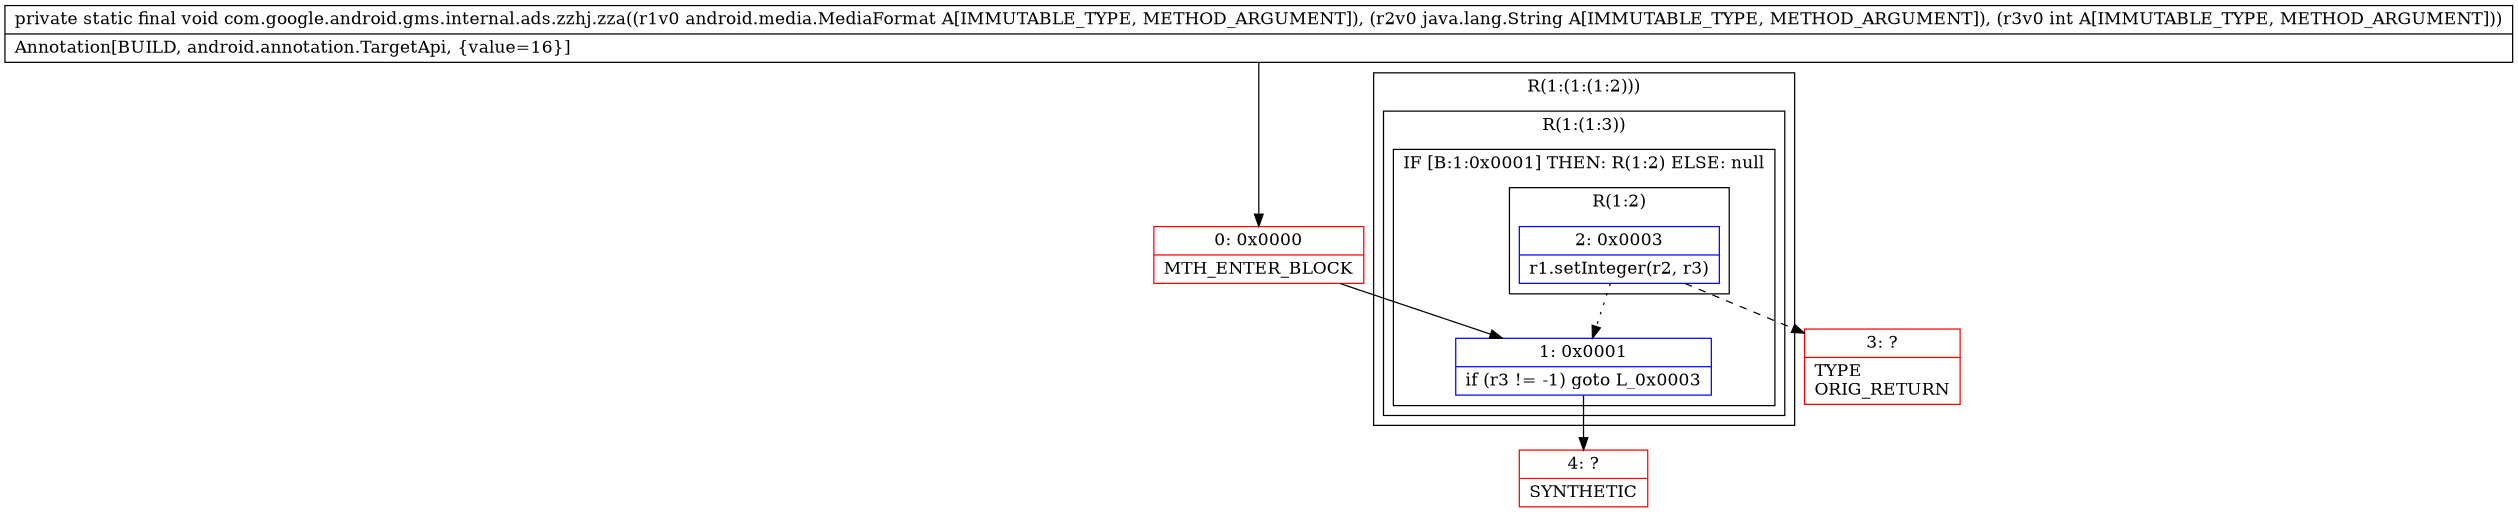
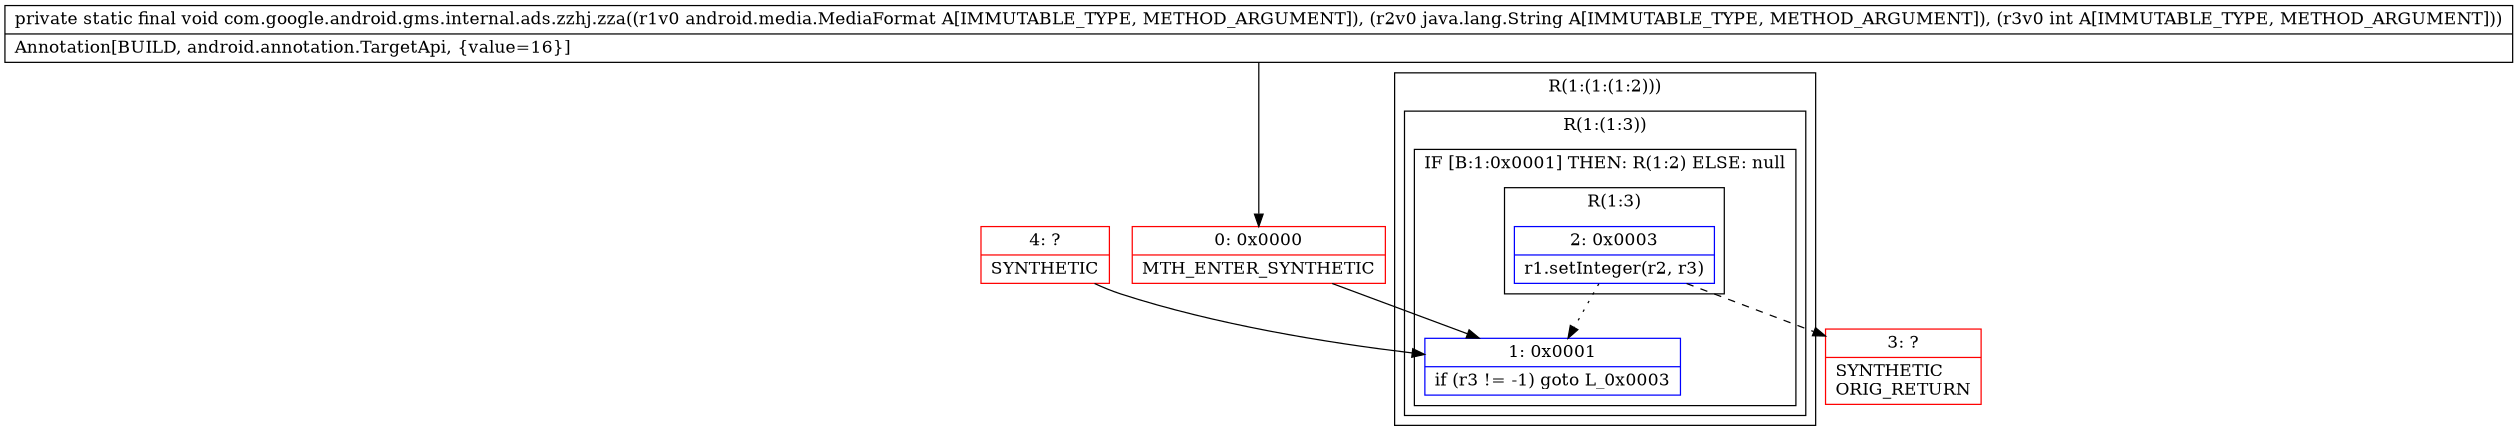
cluster "R(1:2)": label "R(1:2)" -> "R(1:3)"
node "0: 0x0000": text "MTH_ENTER_BLOCK" -> "MTH_ENTER_SYNTHETIC"
node "3: ?": text "TYPE" -> "SYNTHETIC"
edge "1: 0x0001" -> "4: ?": reversed
